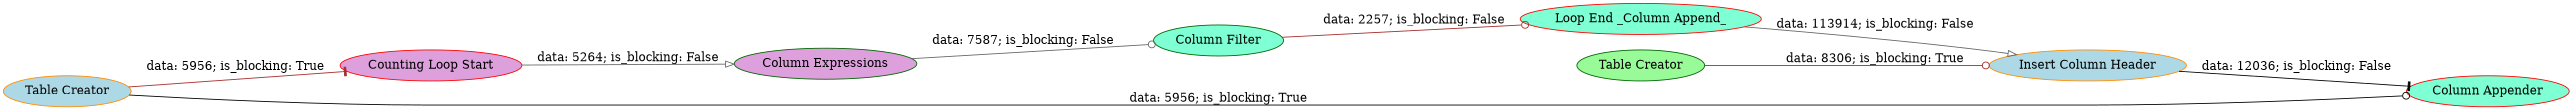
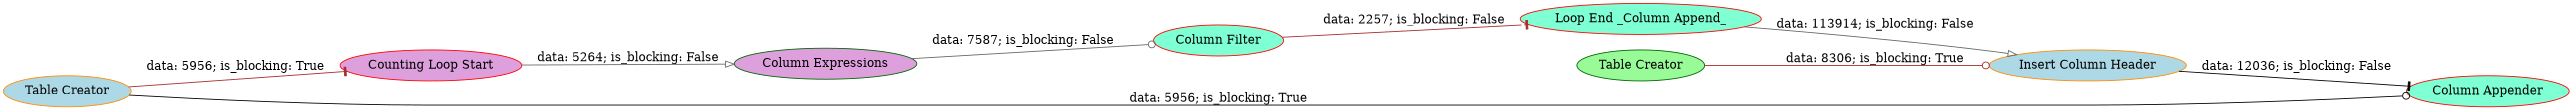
edge "Column Filter" -> "Loop End _Column Append_": arrowhead odot -> tee
node "Column Filter": color darkgreen -> red
